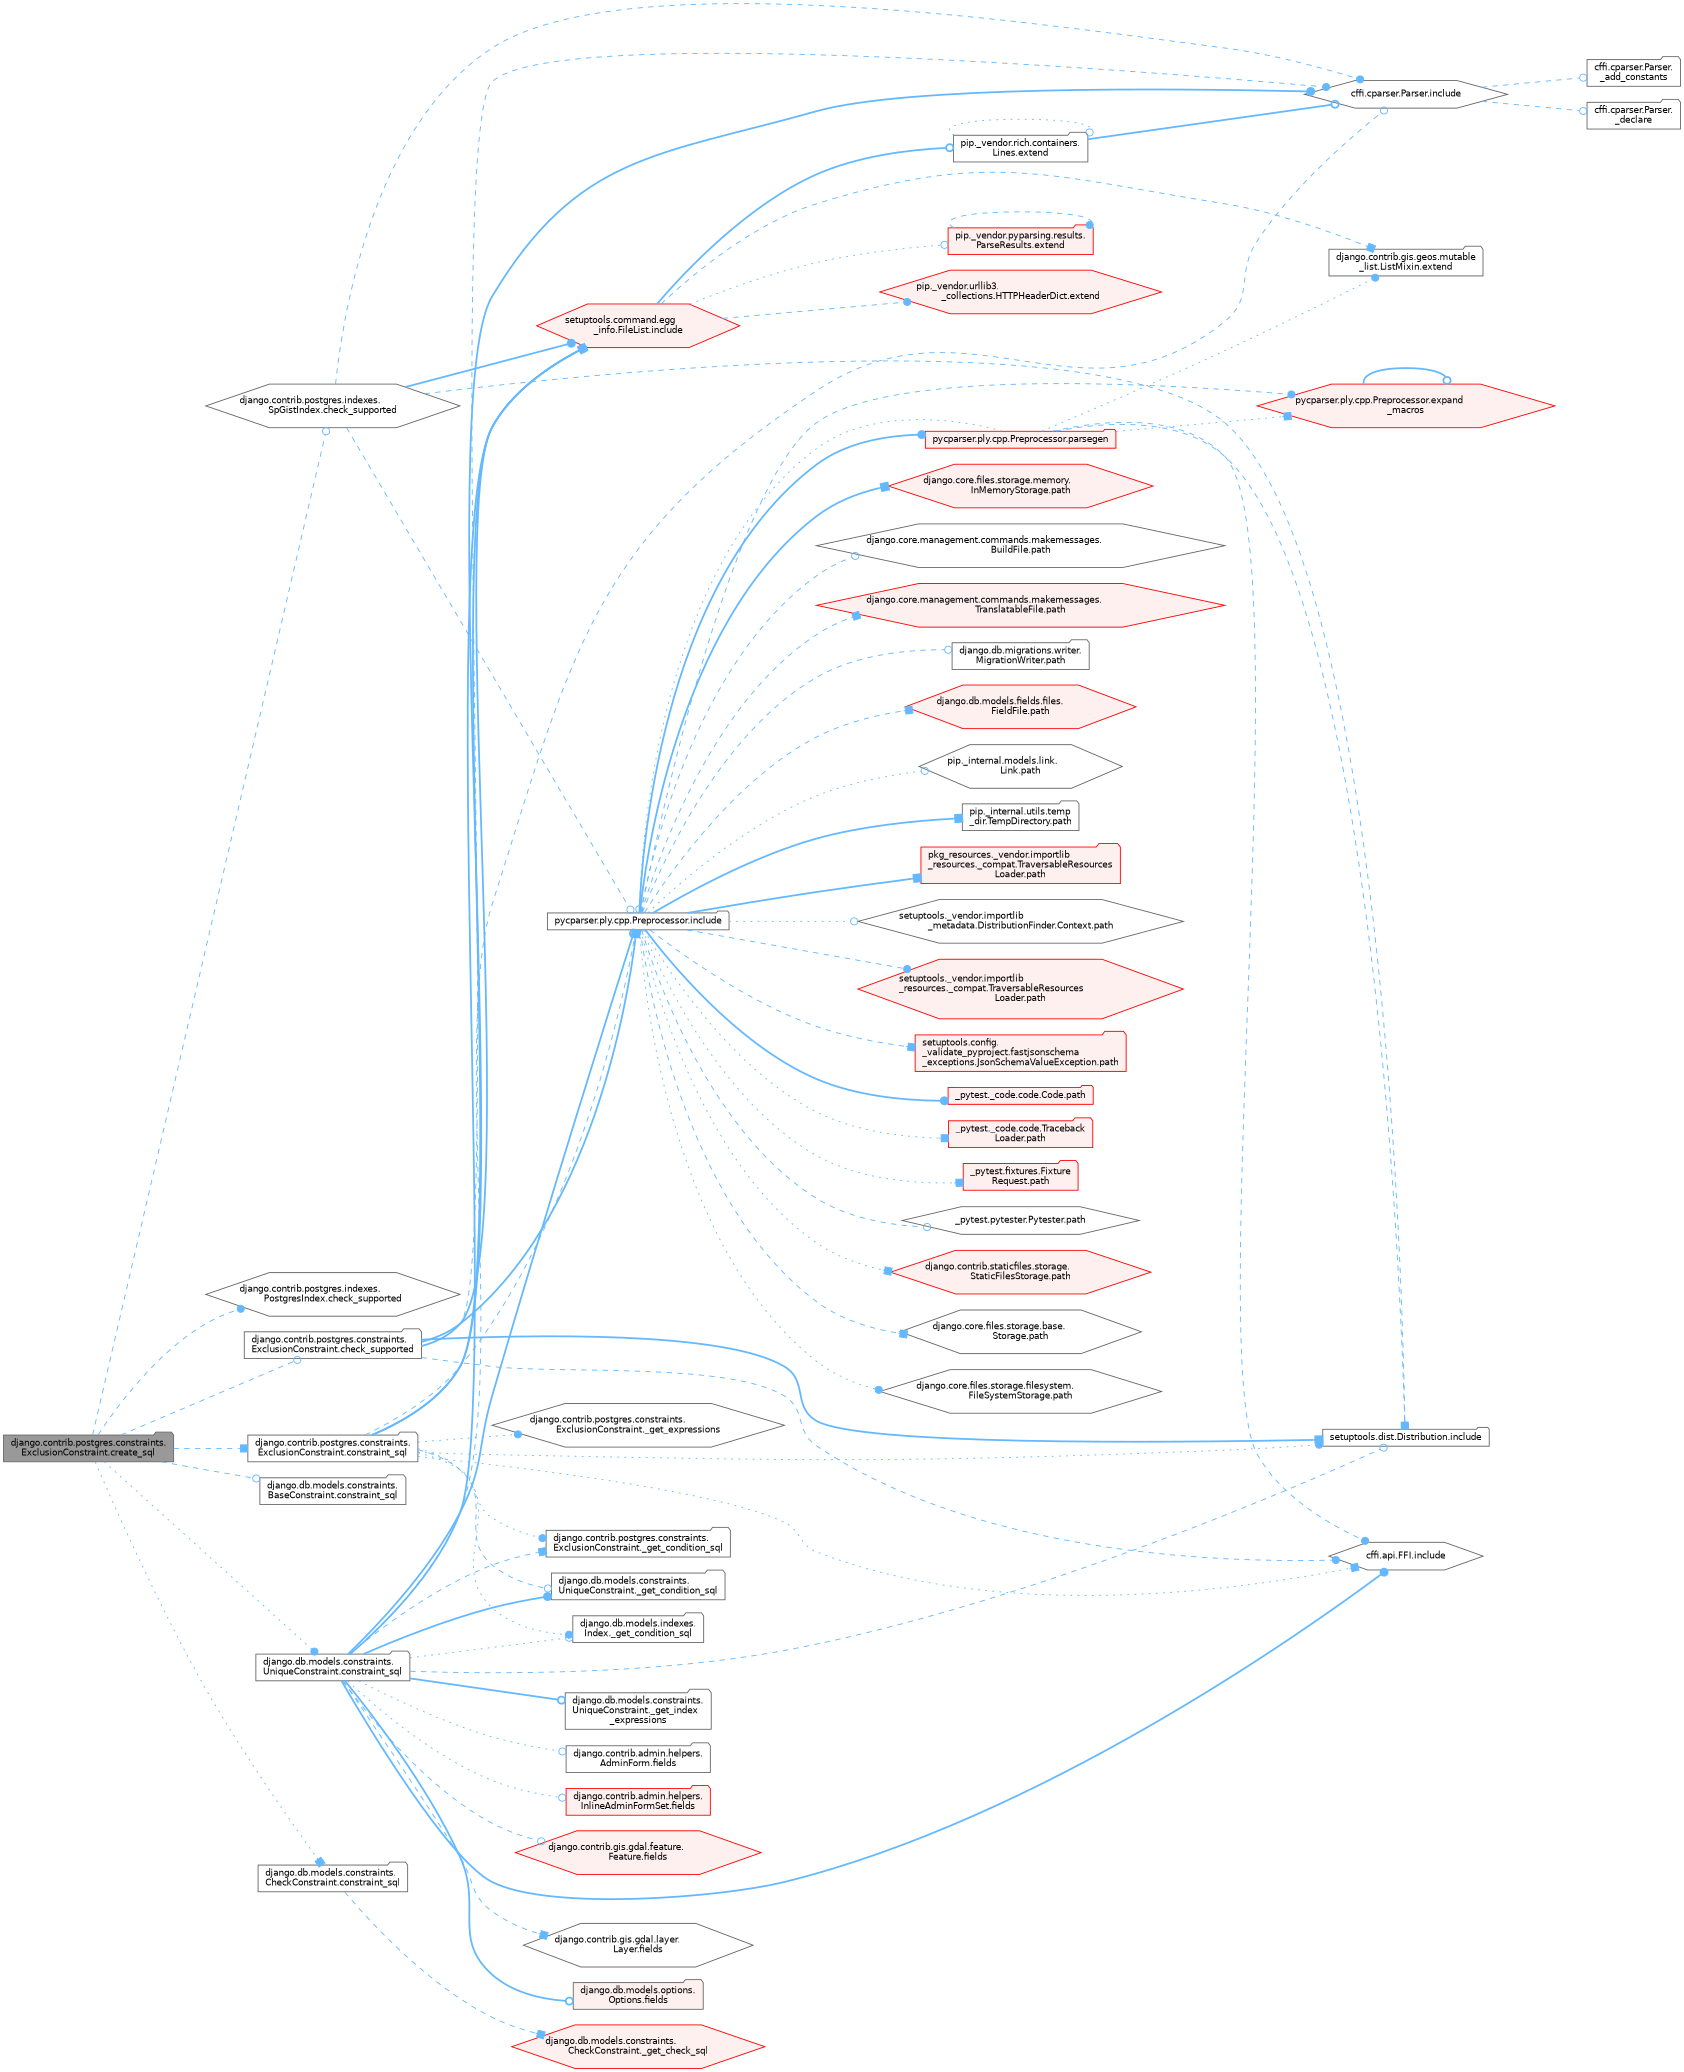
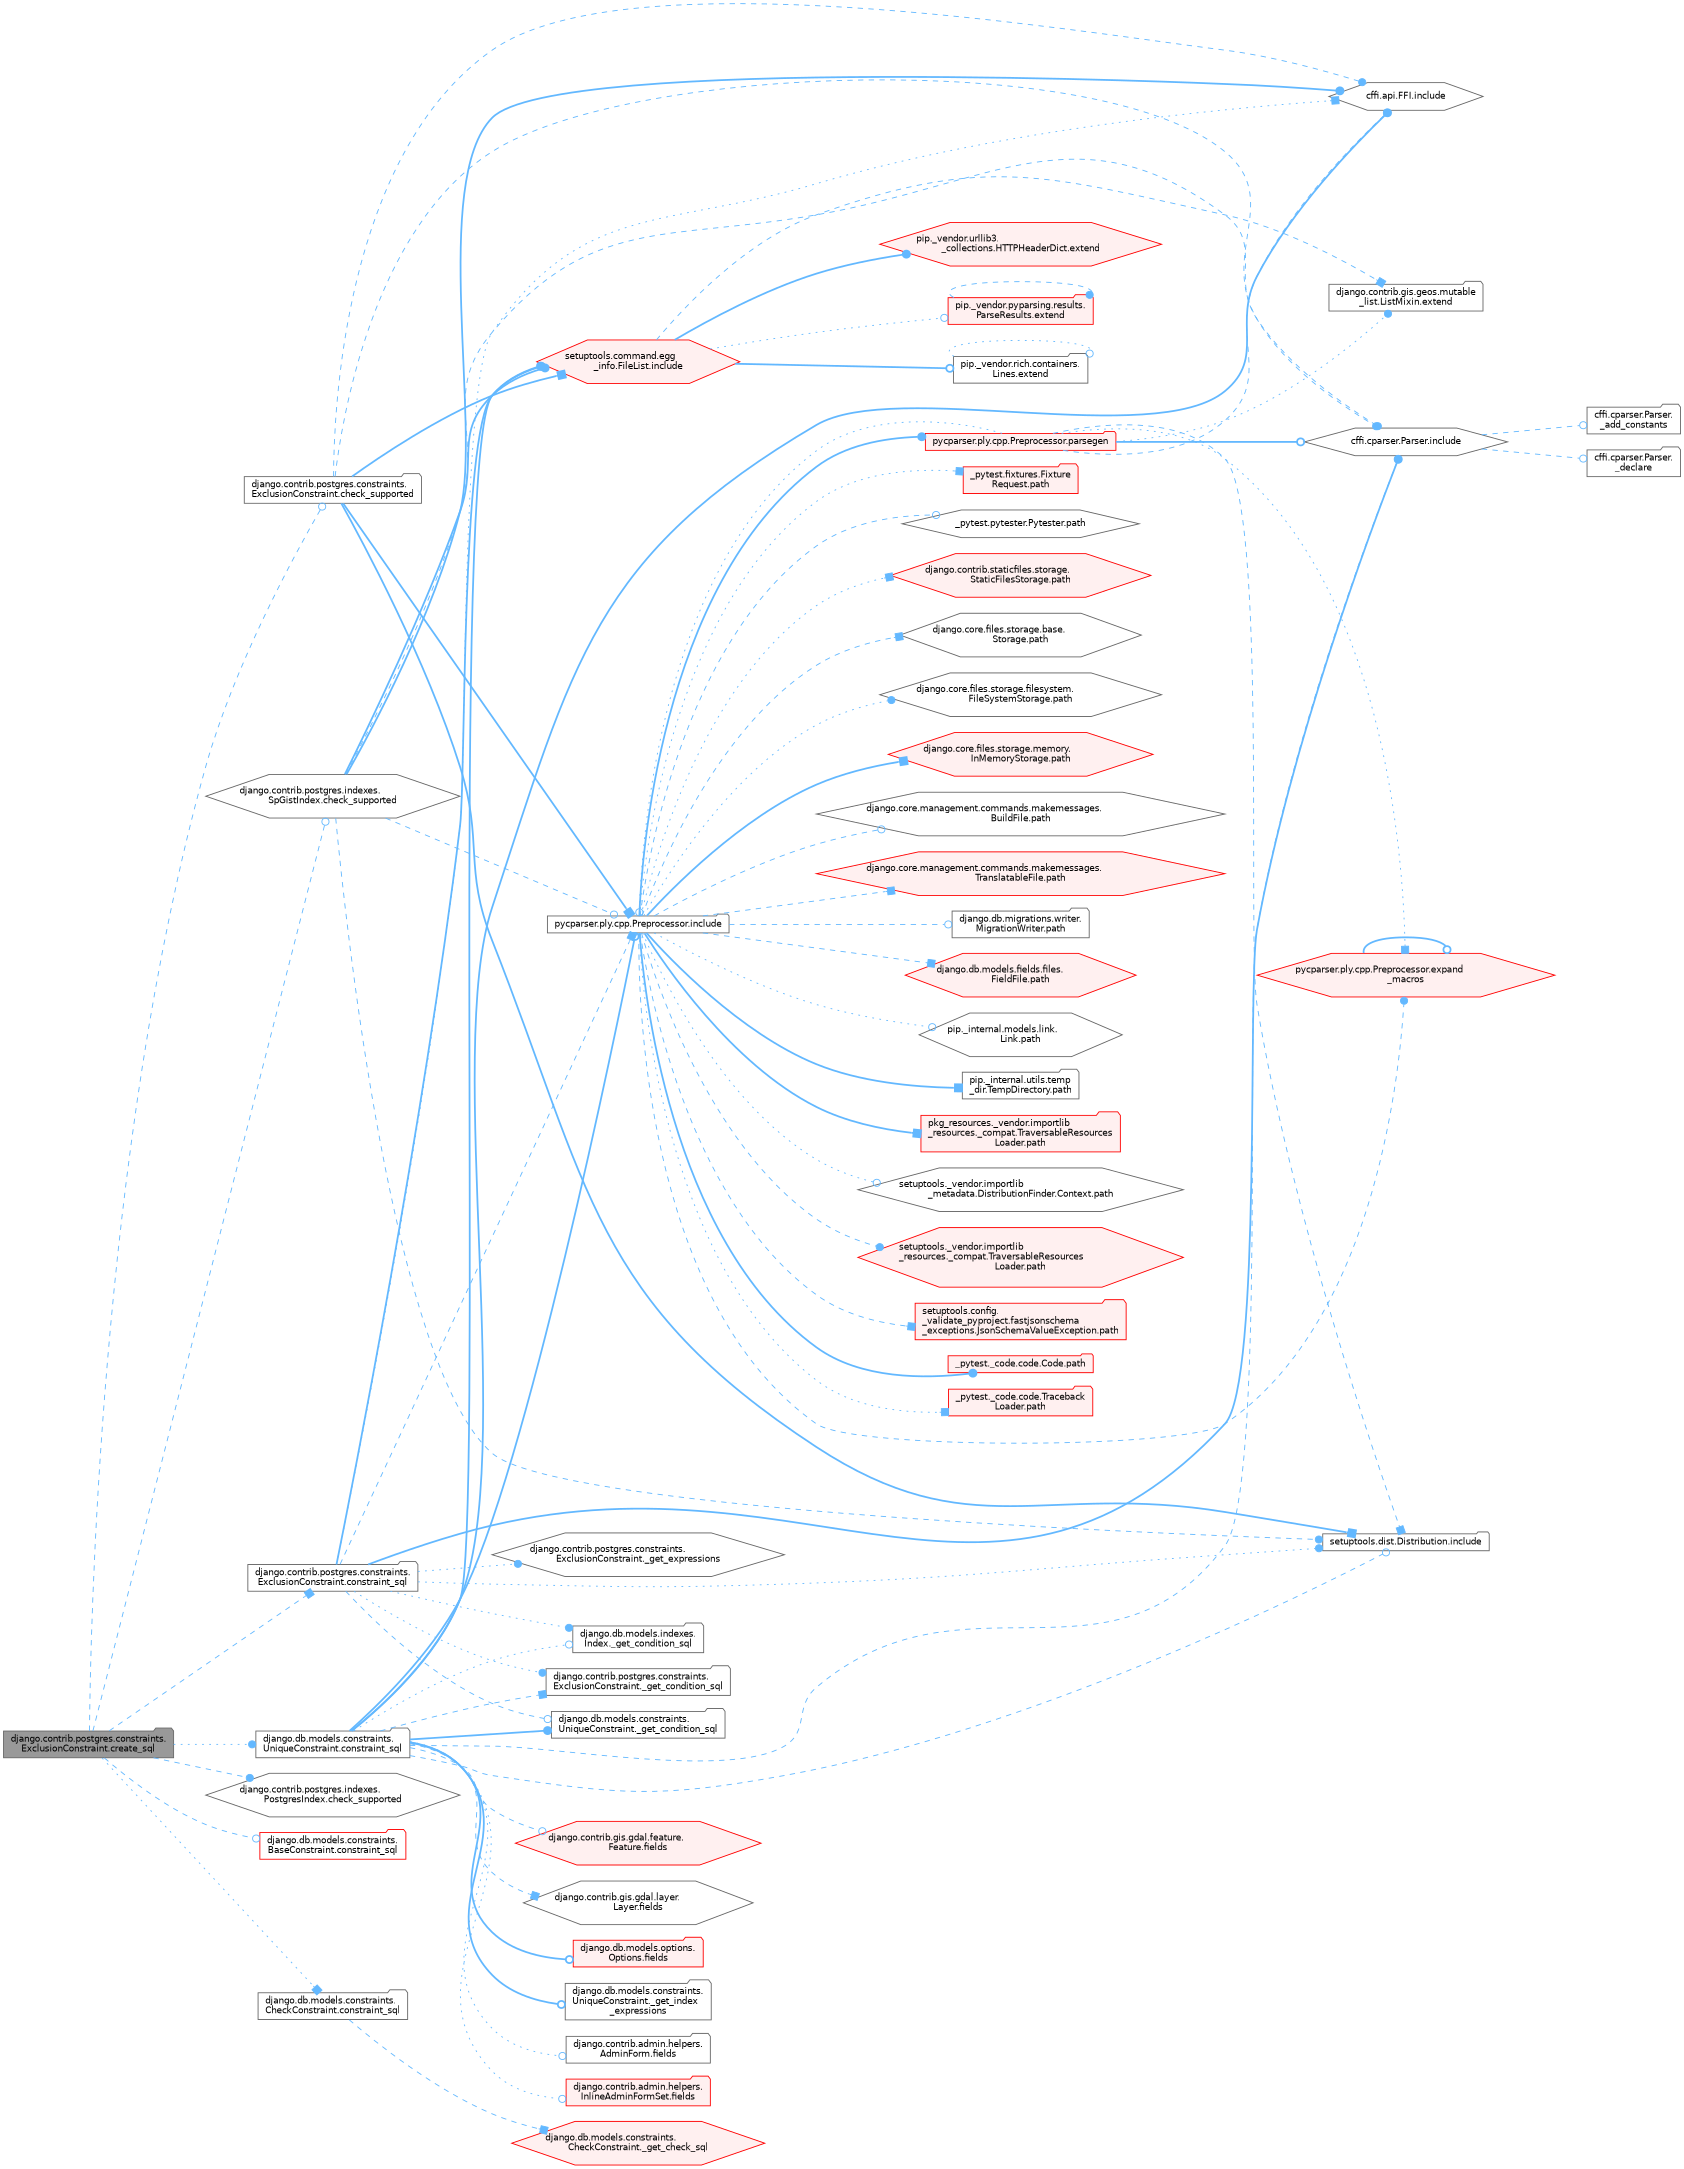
edge "django.contrib.postgres.indexes. SpGistIndex.check_supported" -> "cffi.api.FFI.include": added
edge "pip._vendor.rich.containers. Lines.extend" -> "cffi.cparser.Parser.include": now "pycparser.ply.cpp.Preprocessor.parsegen" -> "cffi.cparser.Parser.include"
edge "setuptools.command.egg _info.FileList.include" -> "pip._vendor.urllib3. _collections.HTTPHeaderDict.extend": style dashed -> bold
node "django.db.models.constraints. BaseConstraint.constraint_sql": color grey40 -> red
node "django.db.models.options. Options.fields": color grey40 -> red
